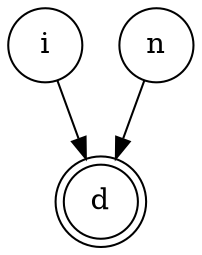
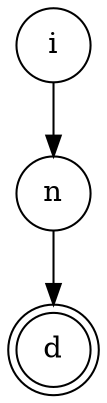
edge "i" -> "d": now "i" -> "n"
